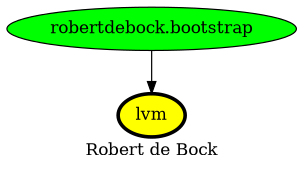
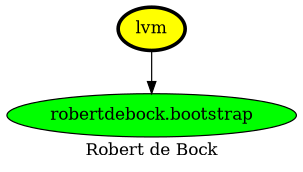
edge "robertdebock.bootstrap" -> "lvm": reversed
